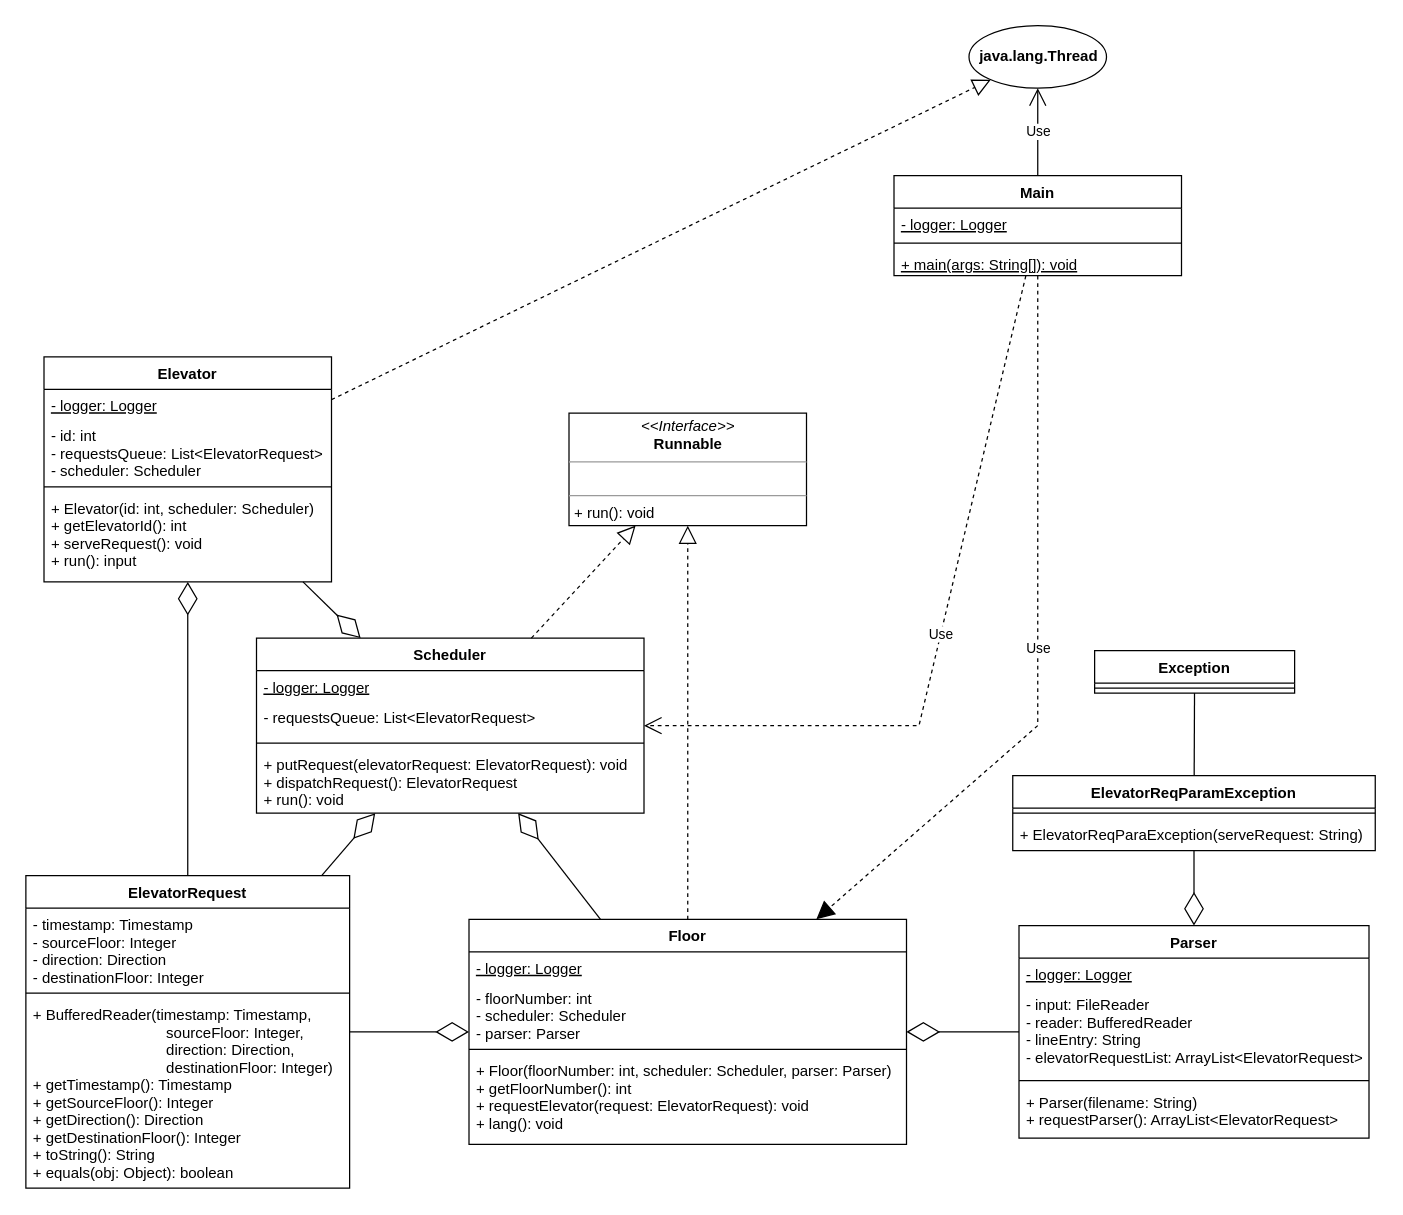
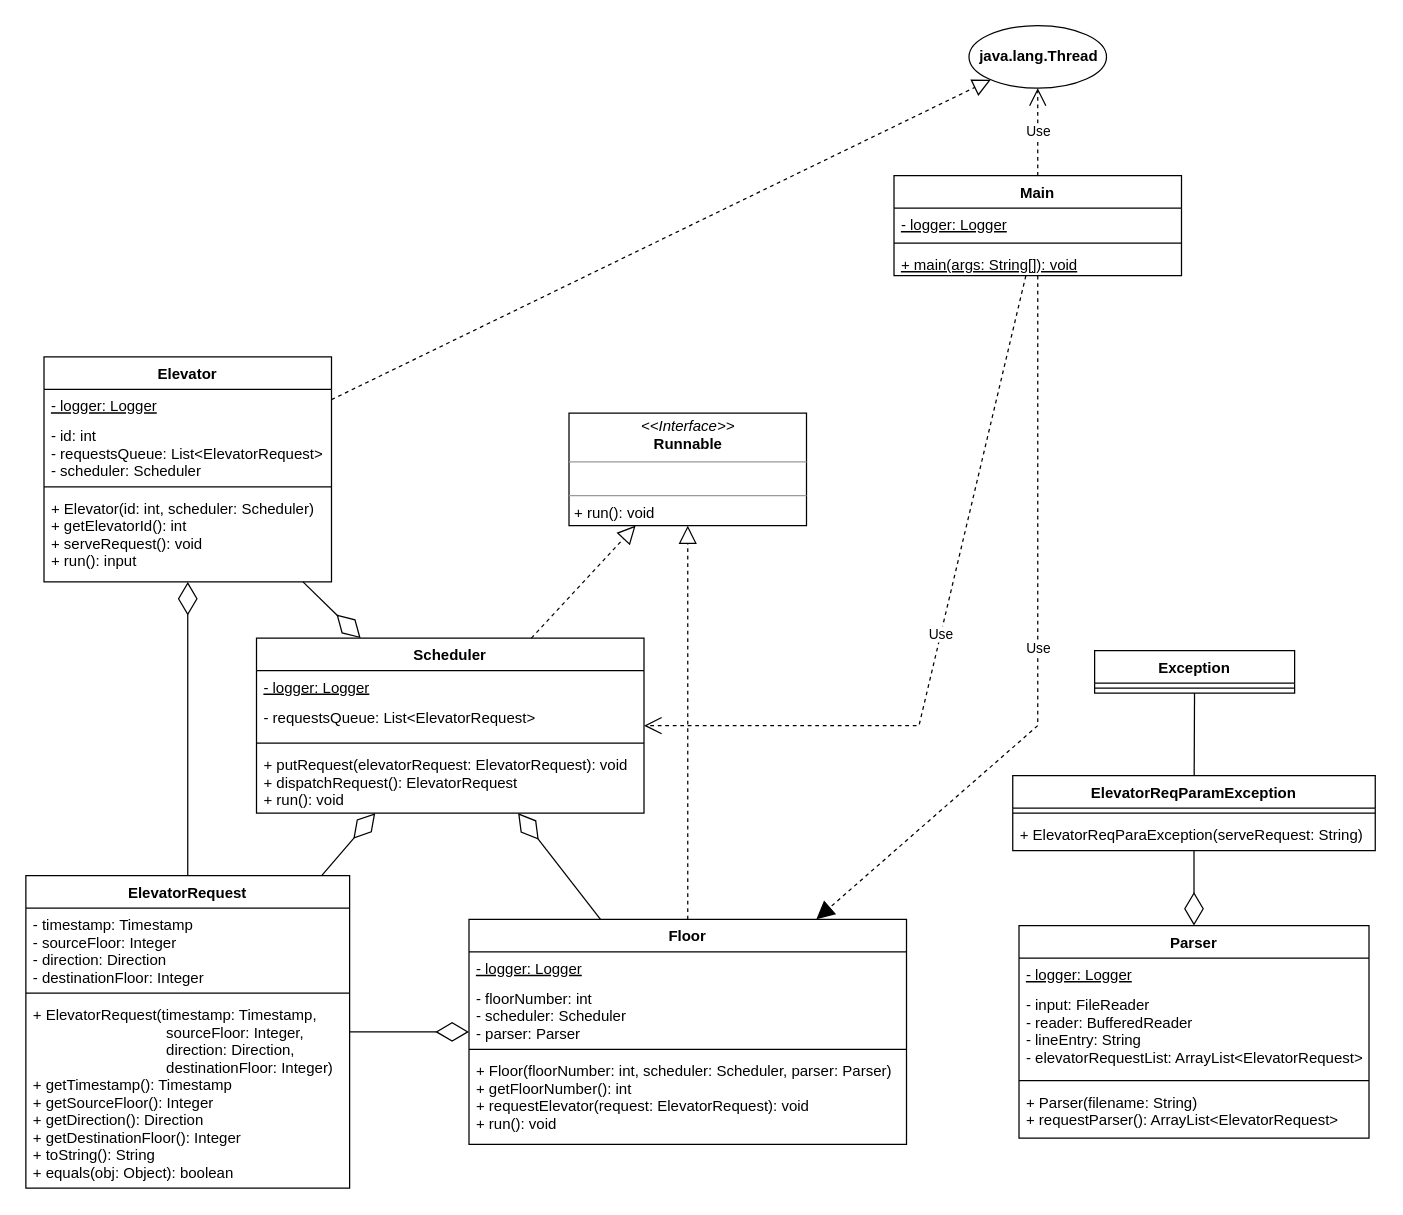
edge "Main" -> "java.lang.Thread": style solid -> dashed
node "+ BufferedReader(timestamp: Timestamp, sourceFloor: Integer, direction: Direction, destinationFloor: Integer) + getTimestamp(): Timestamp + getSourceFloor(): Integer + getDirection(): Direction + getDestinationFloor(): Integer + toString(): String + equals(obj: Object): boolean": label "+ BufferedReader(timestamp: Timestamp, sourceFloor: Integer, direction: Direction, destinationFloor: Integer) + getTimestamp(): Timestamp + getSourceFloor(): Integer + getDirection(): Direction + getDestinationFloor(): Integer + toString(): String + equals(obj: Object): boolean" -> "+ ElevatorRequest(timestamp: Timestamp, sourceFloor: Integer, direction: Direction, destinationFloor: Integer) + getTimestamp(): Timestamp + getSourceFloor(): Integer + getDirection(): Direction + getDestinationFloor(): Integer + toString(): String + equals(obj: Object): boolean"
edge "Parser" -> "Floor": removed
node "+ Floor(floorNumber: int, scheduler: Scheduler, parser: Parser) + getFloorNumber(): int + requestElevator(request: ElevatorRequest): void + lang(): void": label "+ Floor(floorNumber: int, scheduler: Scheduler, parser: Parser) + getFloorNumber(): int + requestElevator(request: ElevatorRequest): void + lang(): void" -> "+ Floor(floorNumber: int, scheduler: Scheduler, parser: Parser) + getFloorNumber(): int + requestElevator(request: ElevatorRequest): void + run(): void"
